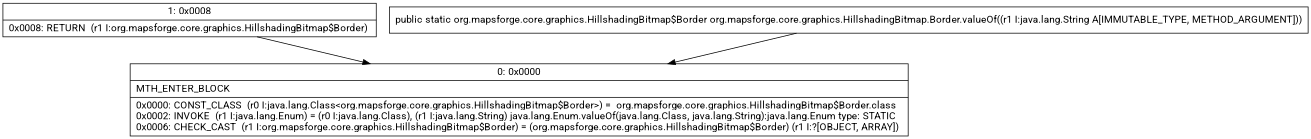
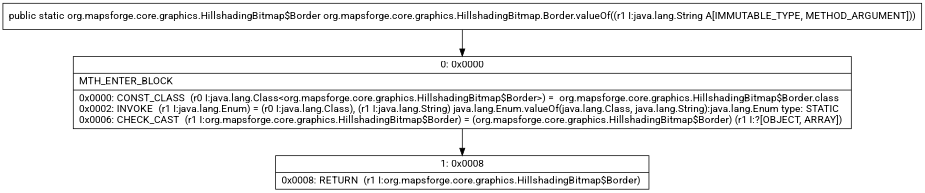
edge "1: 0x0008" -> "0: 0x0000": reversed
